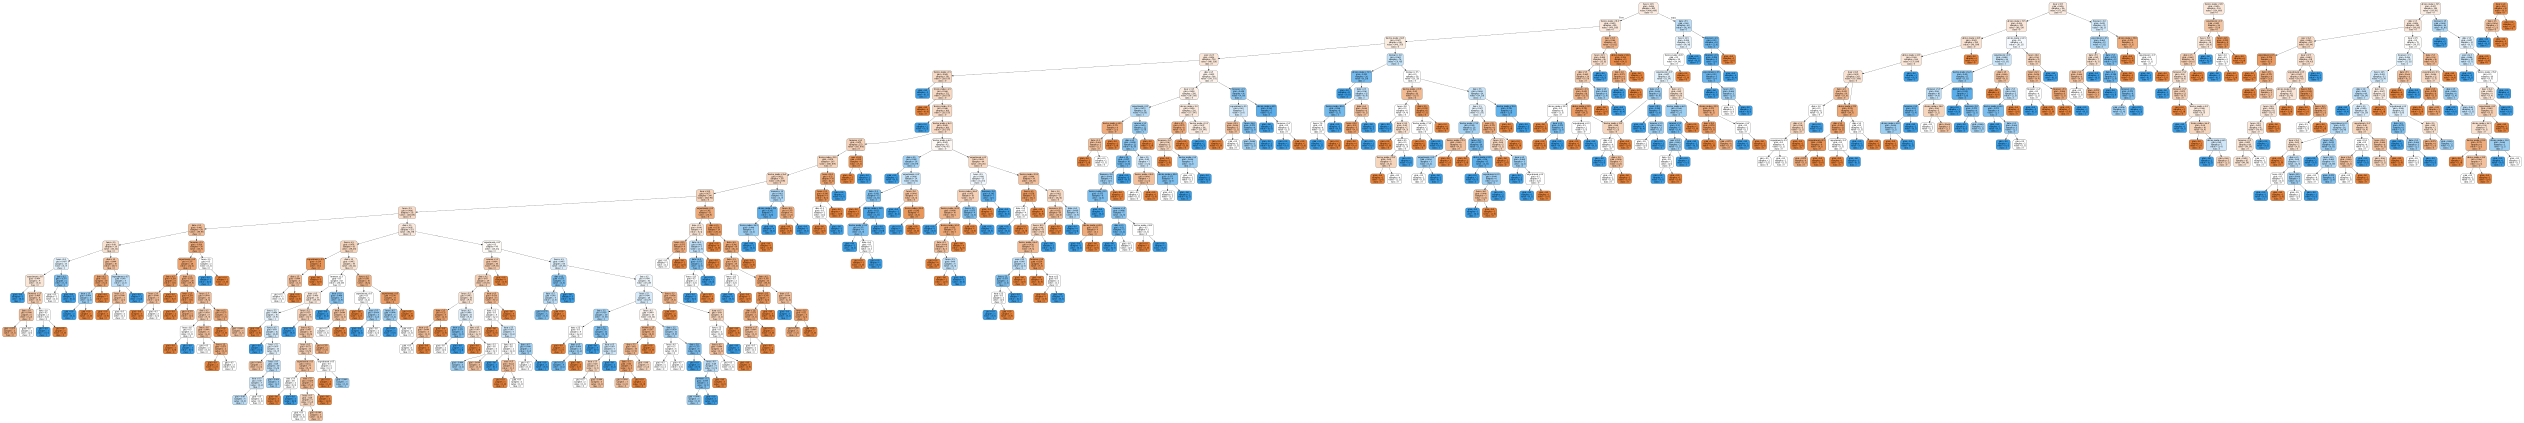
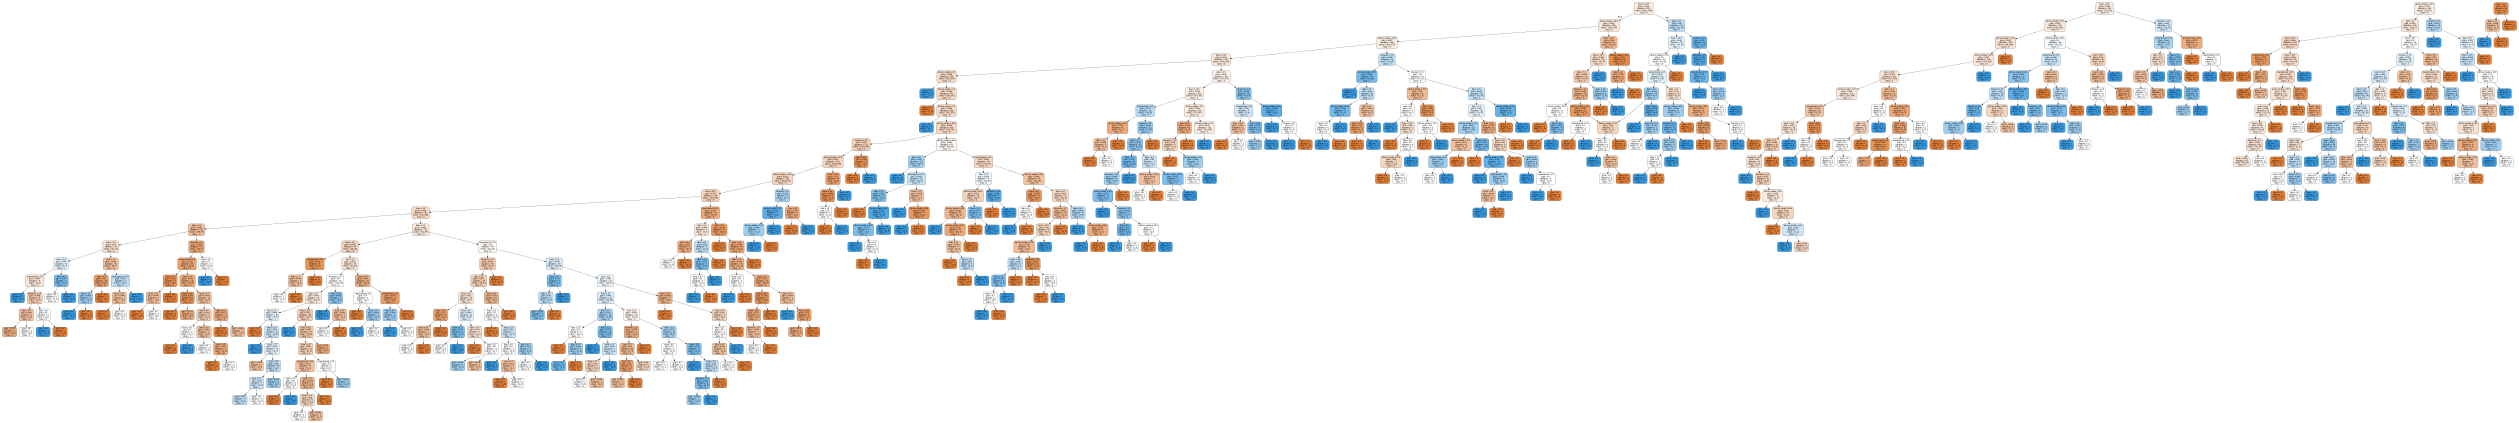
edge "hour ≤ 18.5" -> "device_make ≤ 27.5": now "hour ≤ 18.5" -> "device_make ≤ 37.0"
